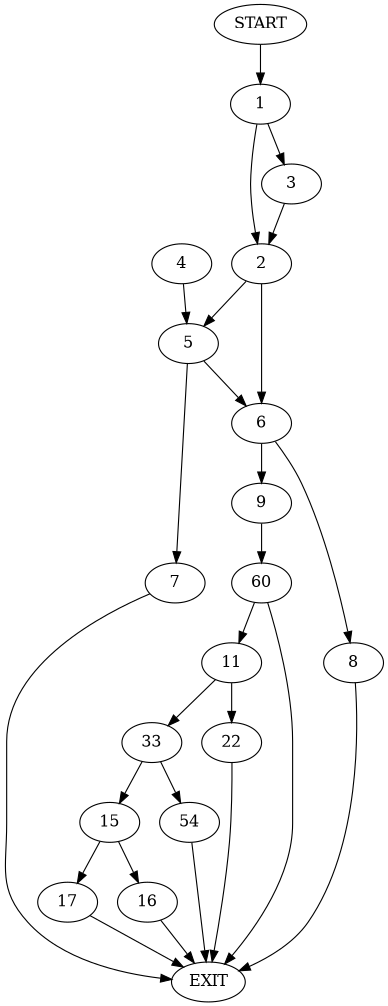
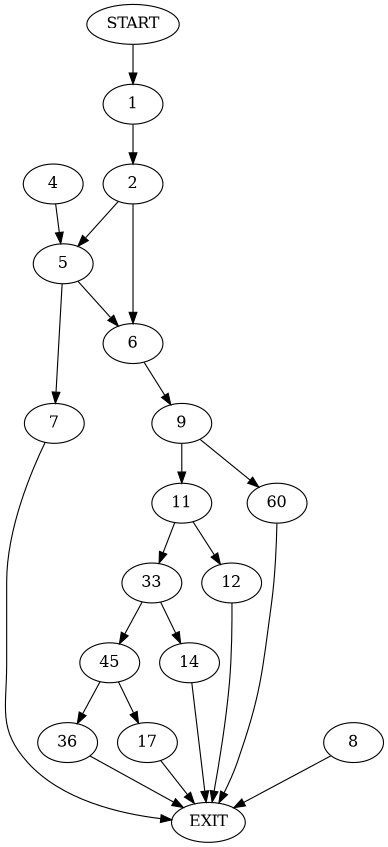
node "3": removed
edge "6" -> "8": removed
edge "60" -> "11": now "9" -> "11"
node "22": label "22" -> "12"
node "15": label "15" -> "45"
node "54": label "54" -> "14"
node "16": label "16" -> "36"
